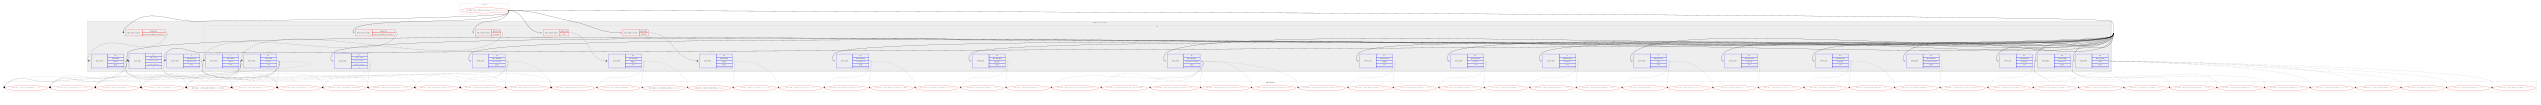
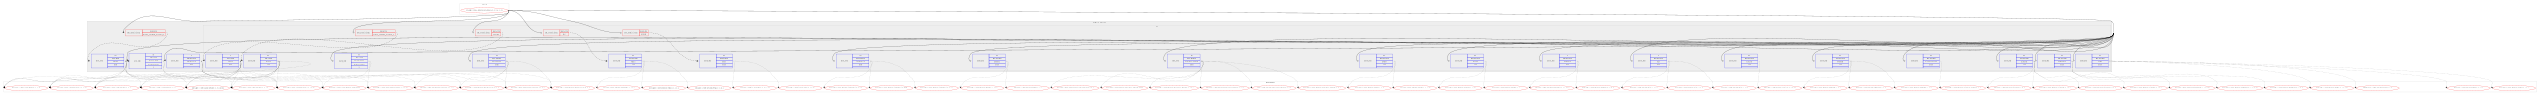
node "portage://dev-python/ecdsa-0.13.2": removed
